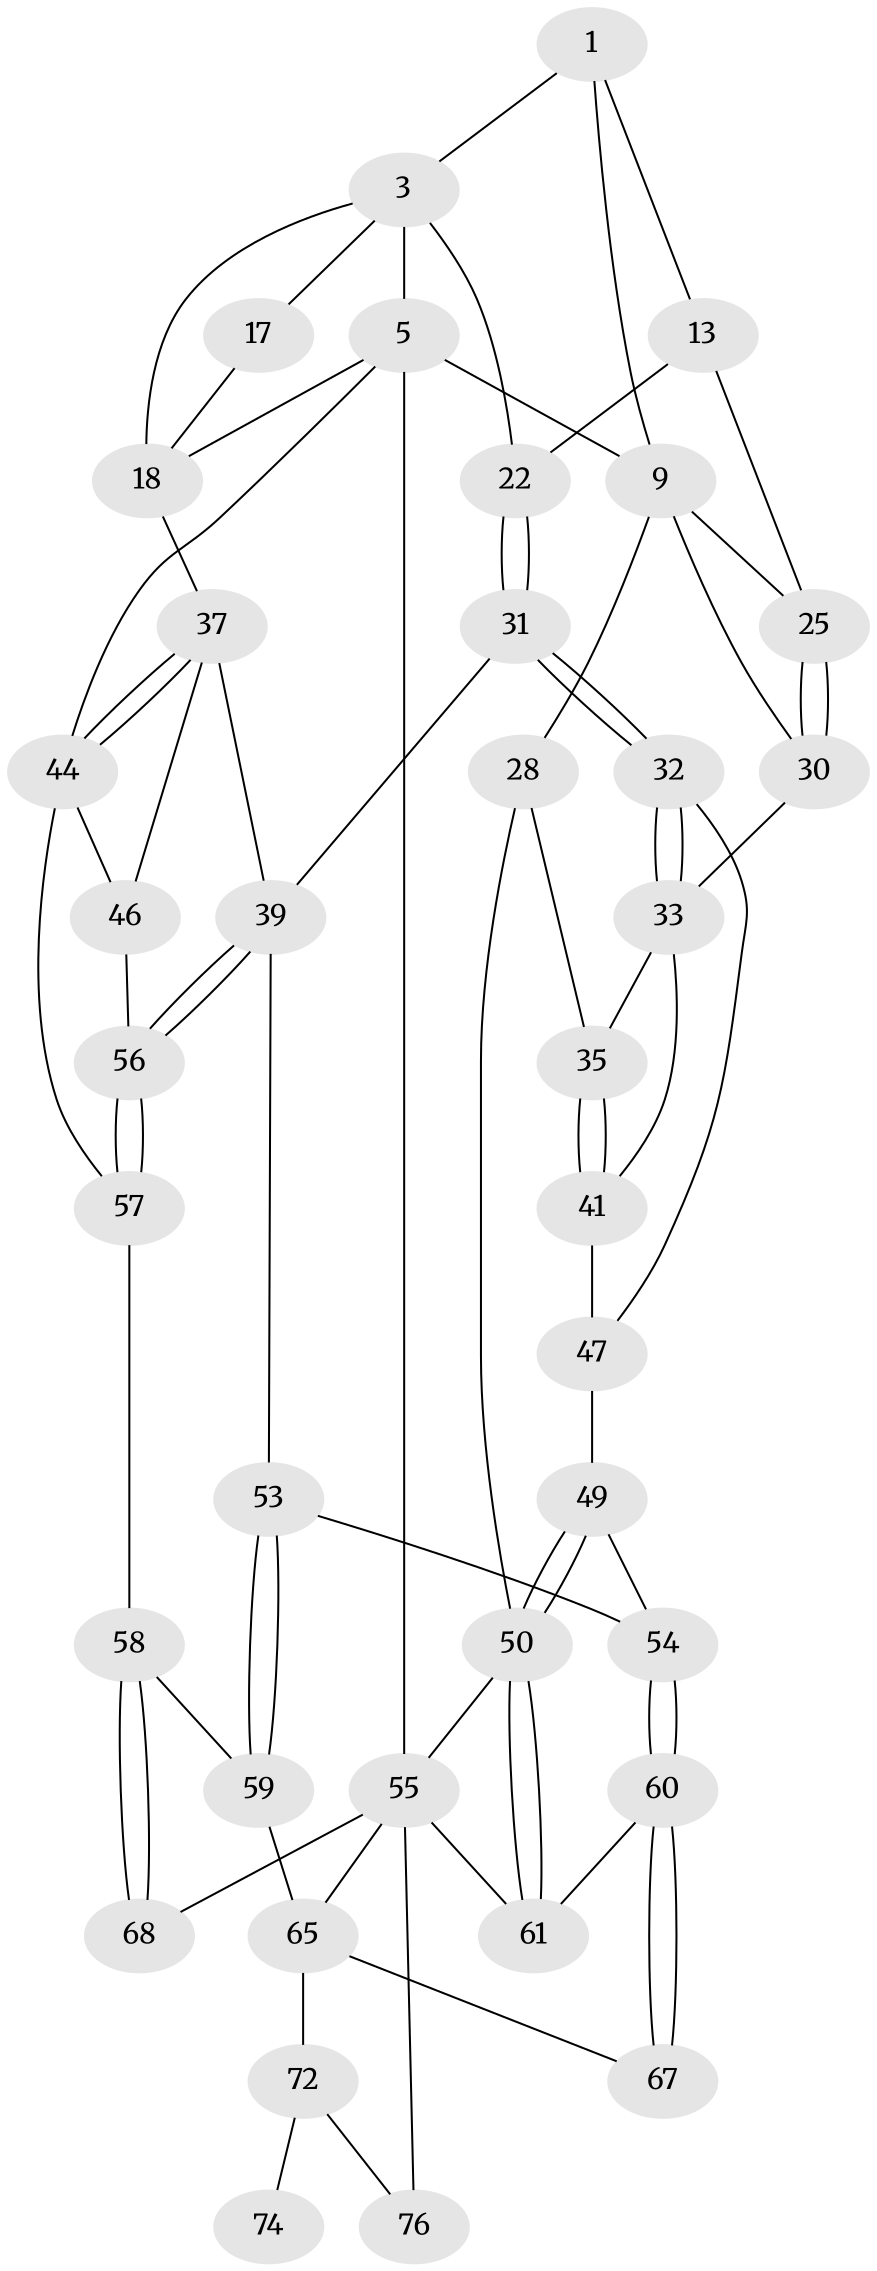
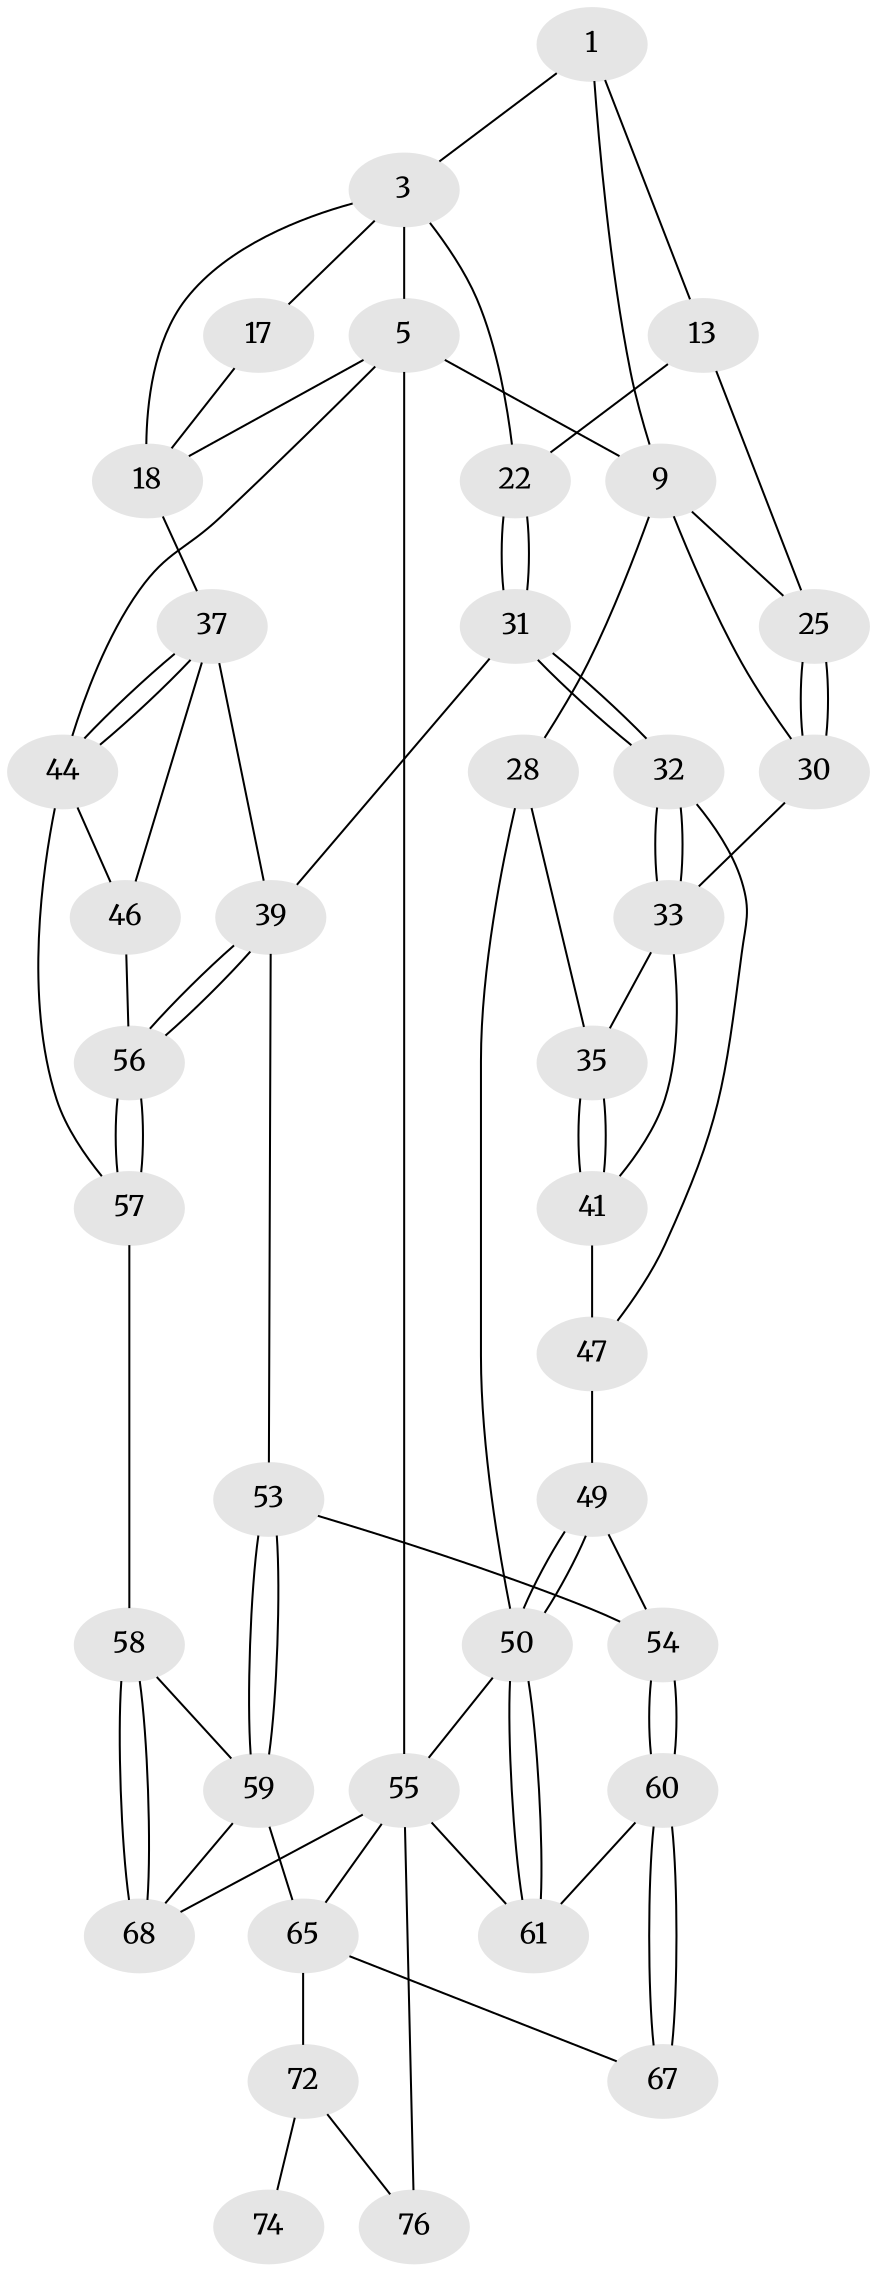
edge "59" -- "68": added
